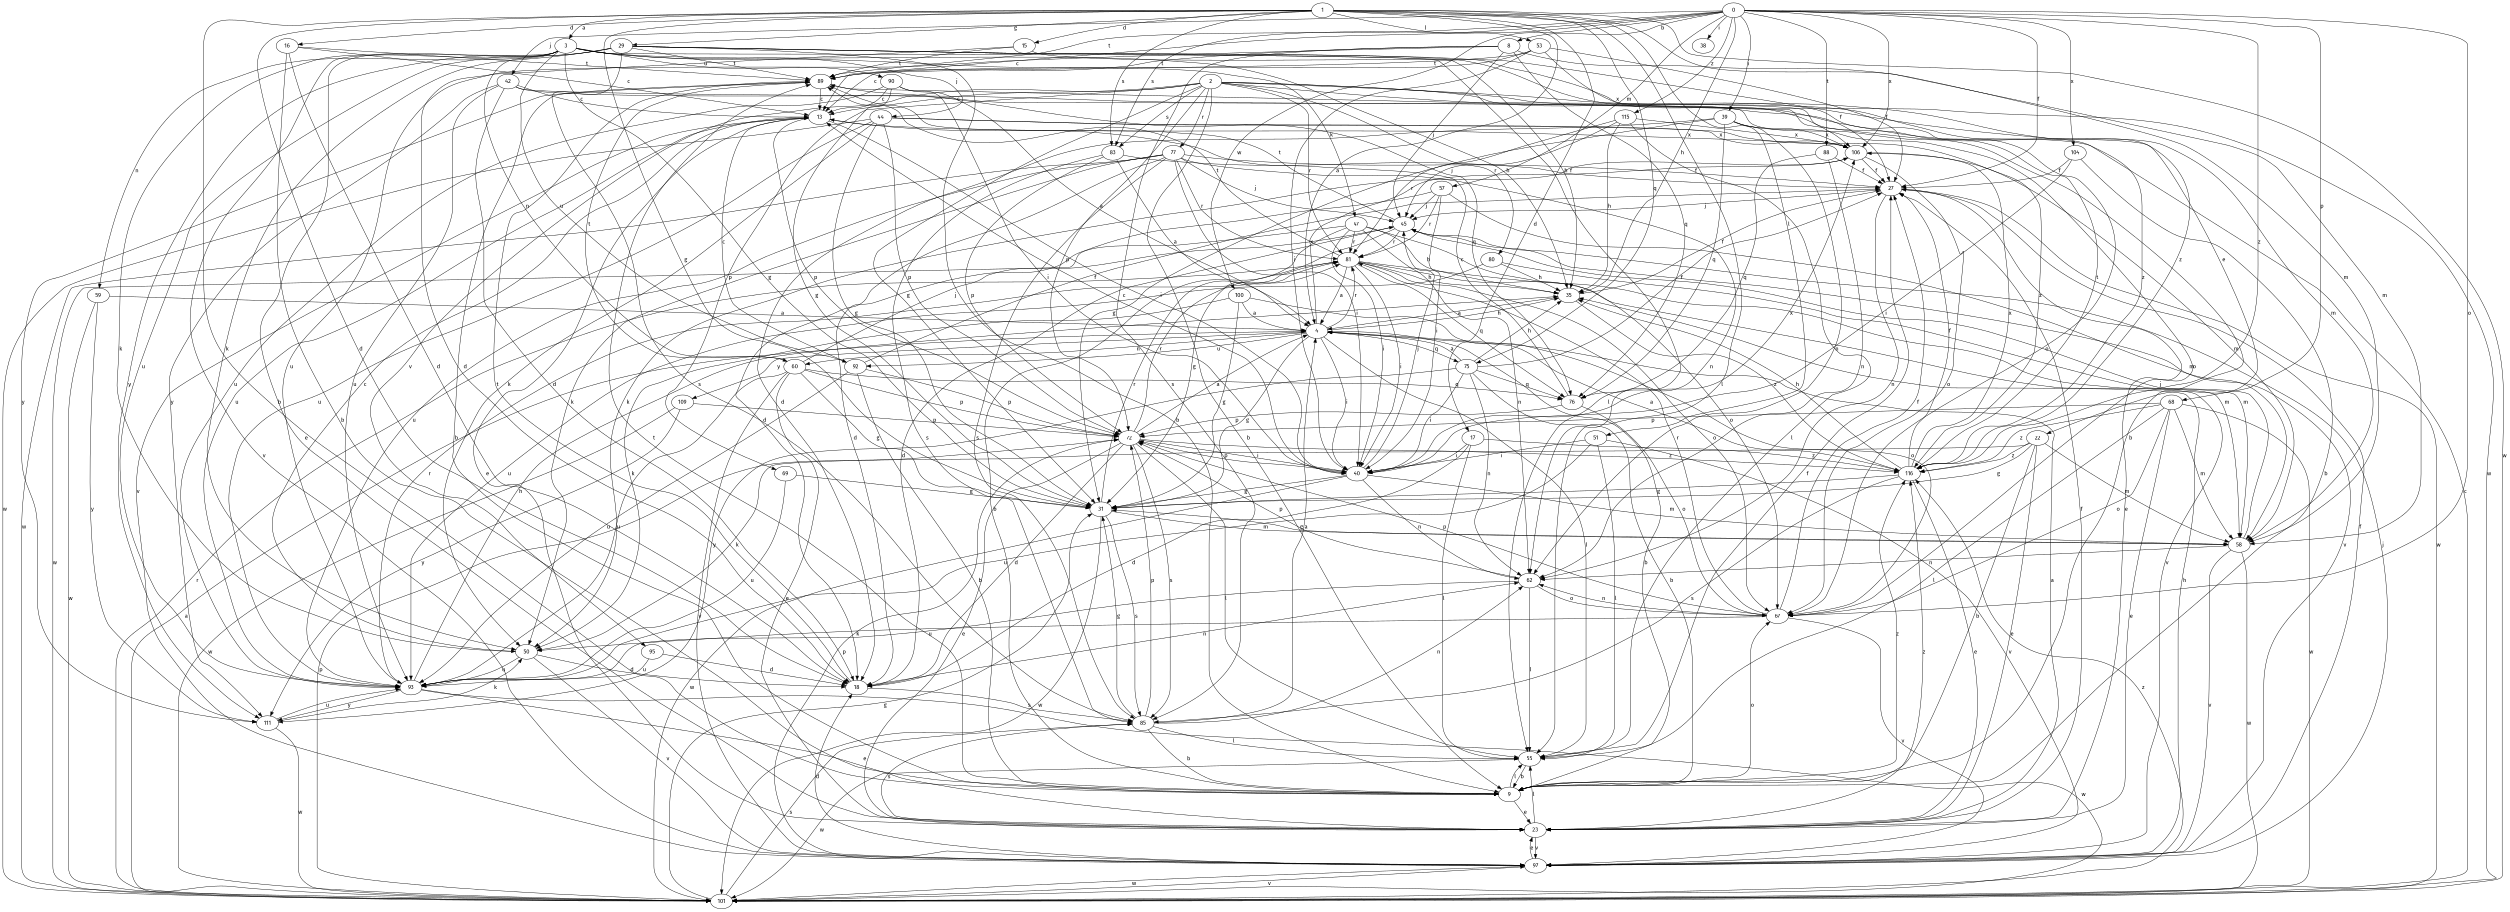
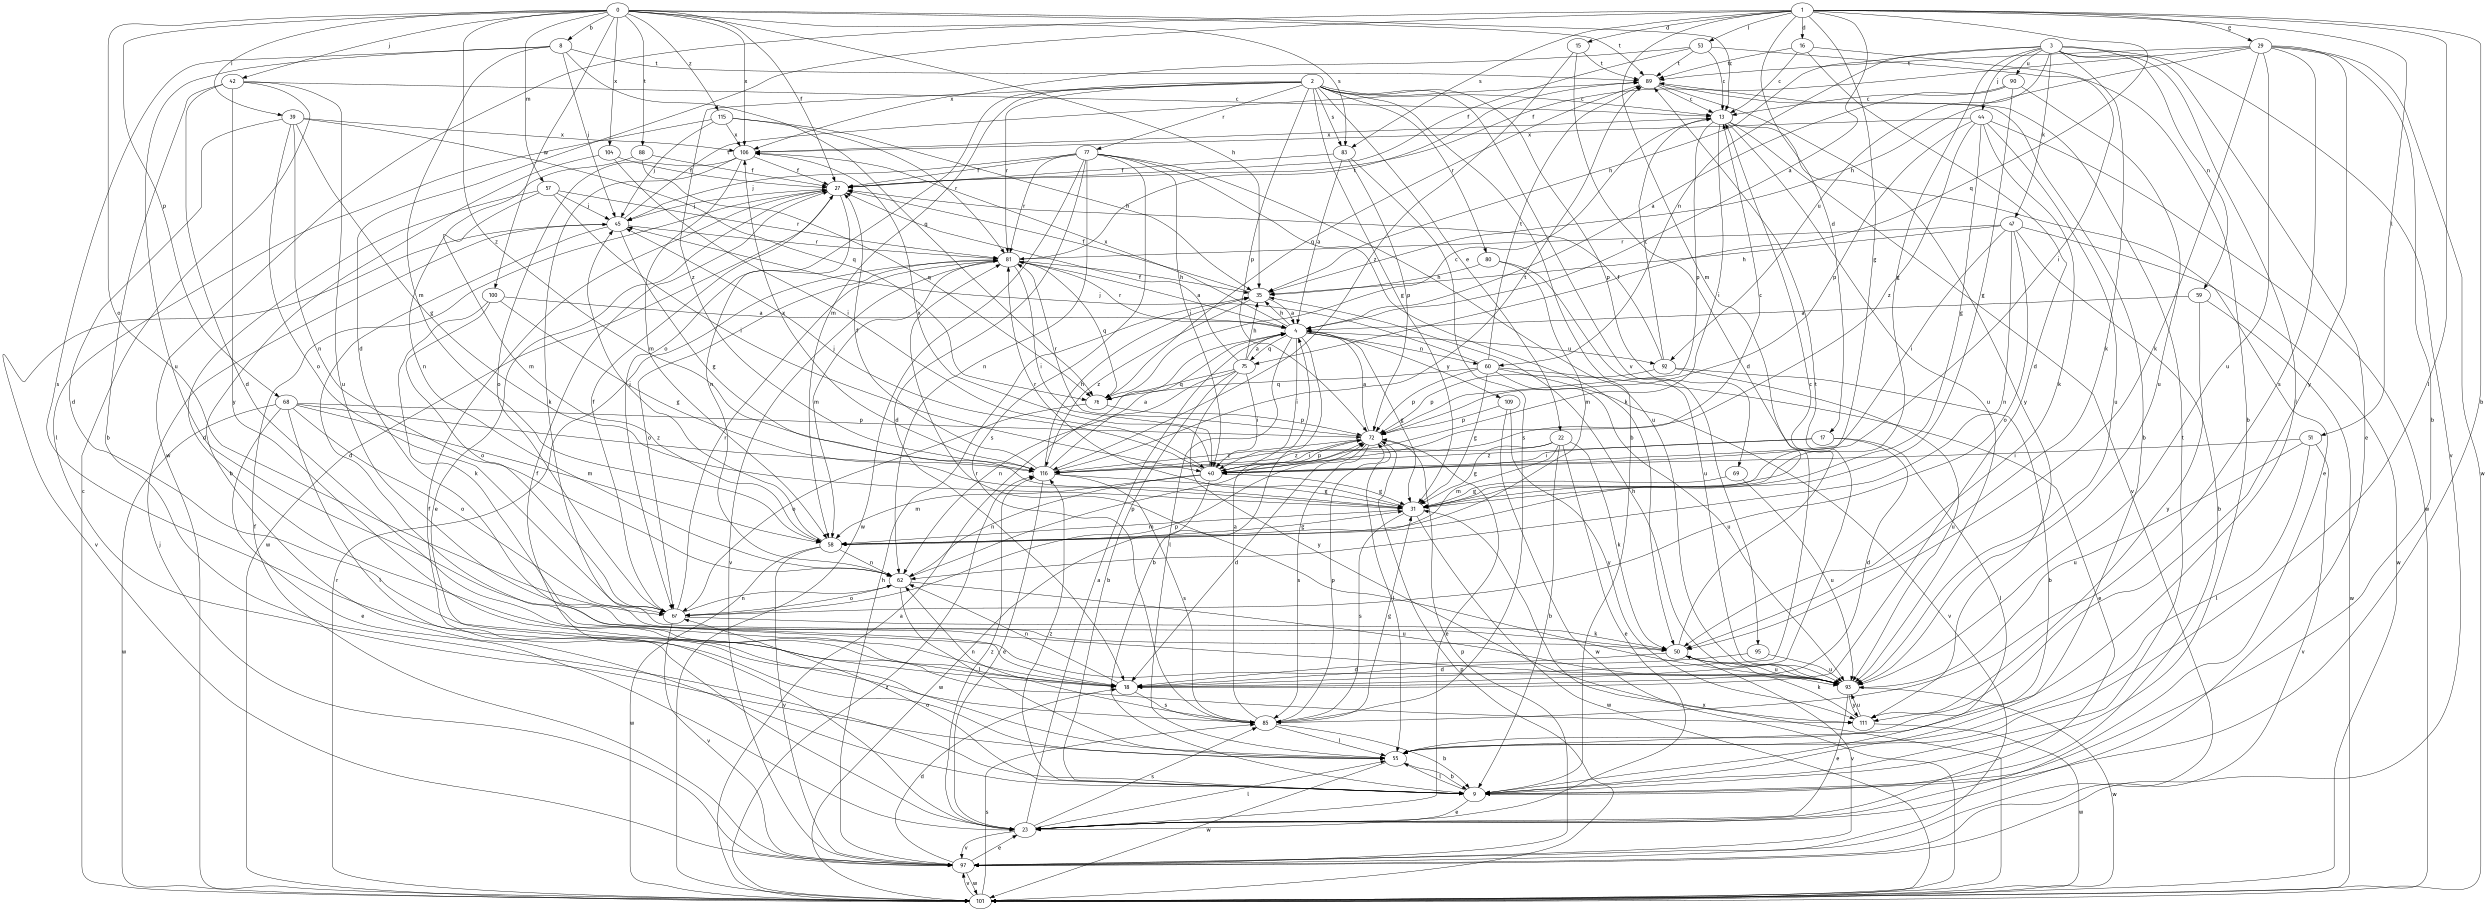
edge "1" -> "3": removed, label "a"
node "38": removed
edge "90" -> "40": removed, label "i"
edge "101" -> "31": label "g" -> "x"
